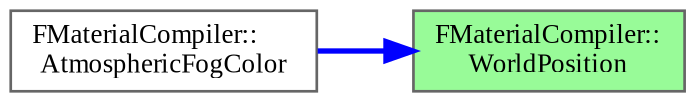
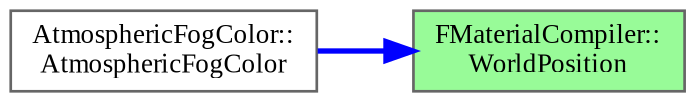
node "FMaterialCompiler:: AtmosphericFogColor": label "FMaterialCompiler:: AtmosphericFogColor" -> "AtmosphericFogColor:: AtmosphericFogColor"
